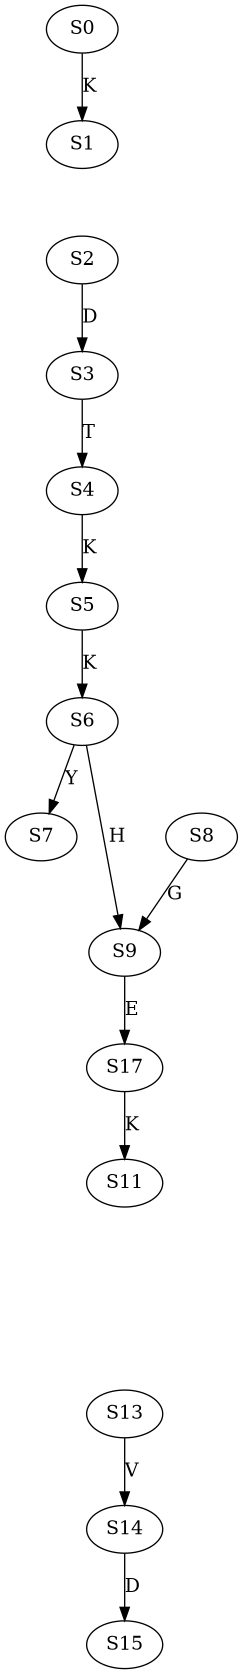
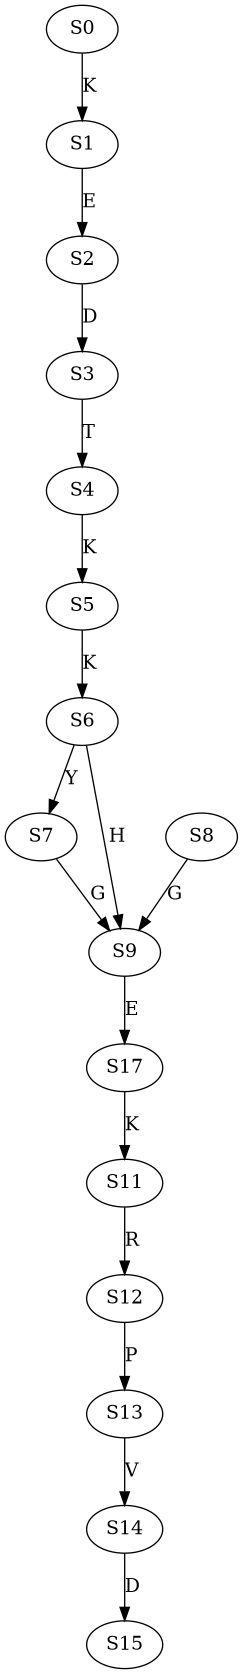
edge "S1" -> "S2": added, label "E"
edge "S7" -> "S9": added, label "G"
node "S12": added
